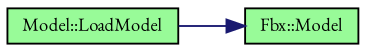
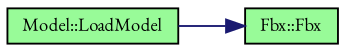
node "Fbx::Model": label "Fbx::Model" -> "Fbx::Fbx"
